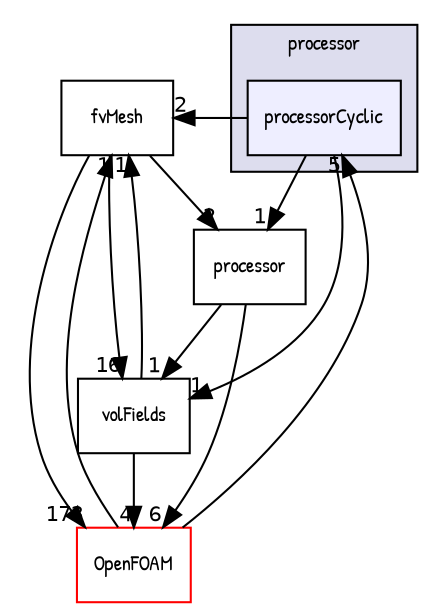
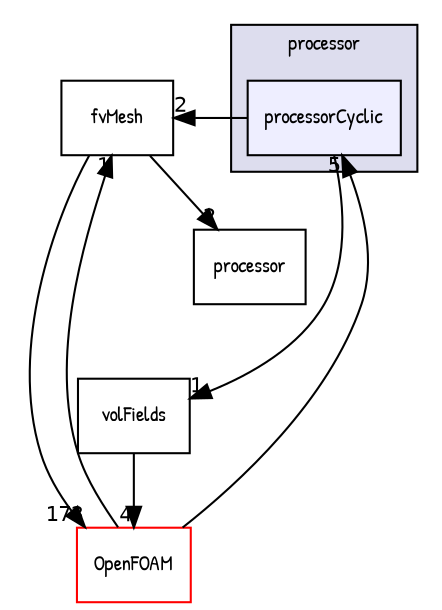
edge "processorCyclic" -> "processor": removed
edge "fvMesh" -> "volFields": removed
edge "volFields" -> "fvMesh": removed
edge "processor" -> "volFields": removed
edge "processor" -> "OpenFOAM": removed
